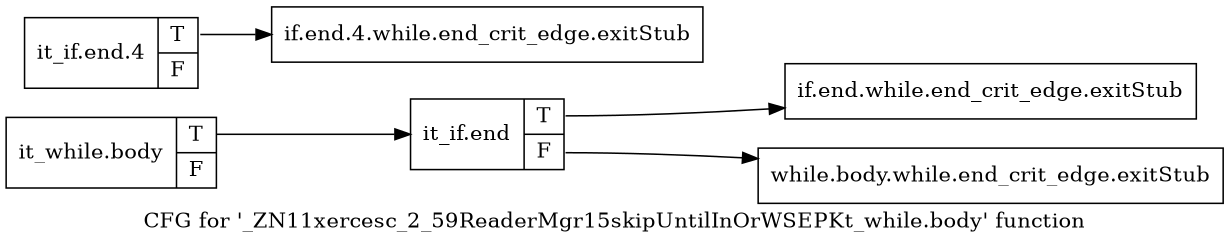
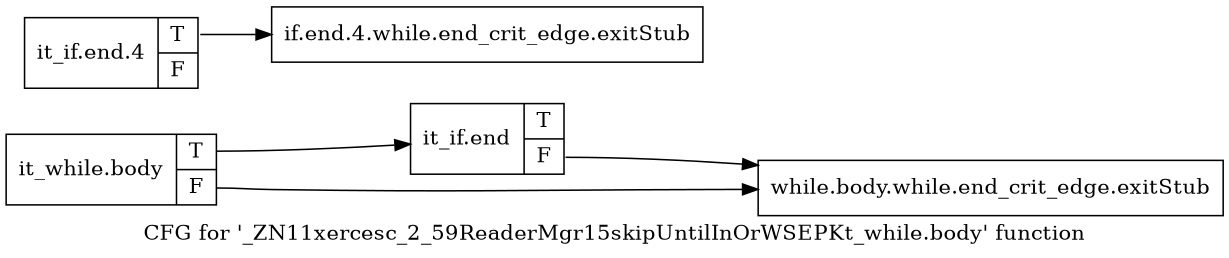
node "if.end.while.end_crit_edge.exitStub": removed
edge "it_while.body" -> "while.body.while.end_crit_edge.exitStub": added
